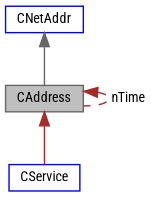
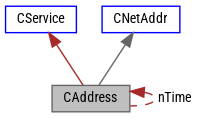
edge "CService" -> "CAddress": reversed
